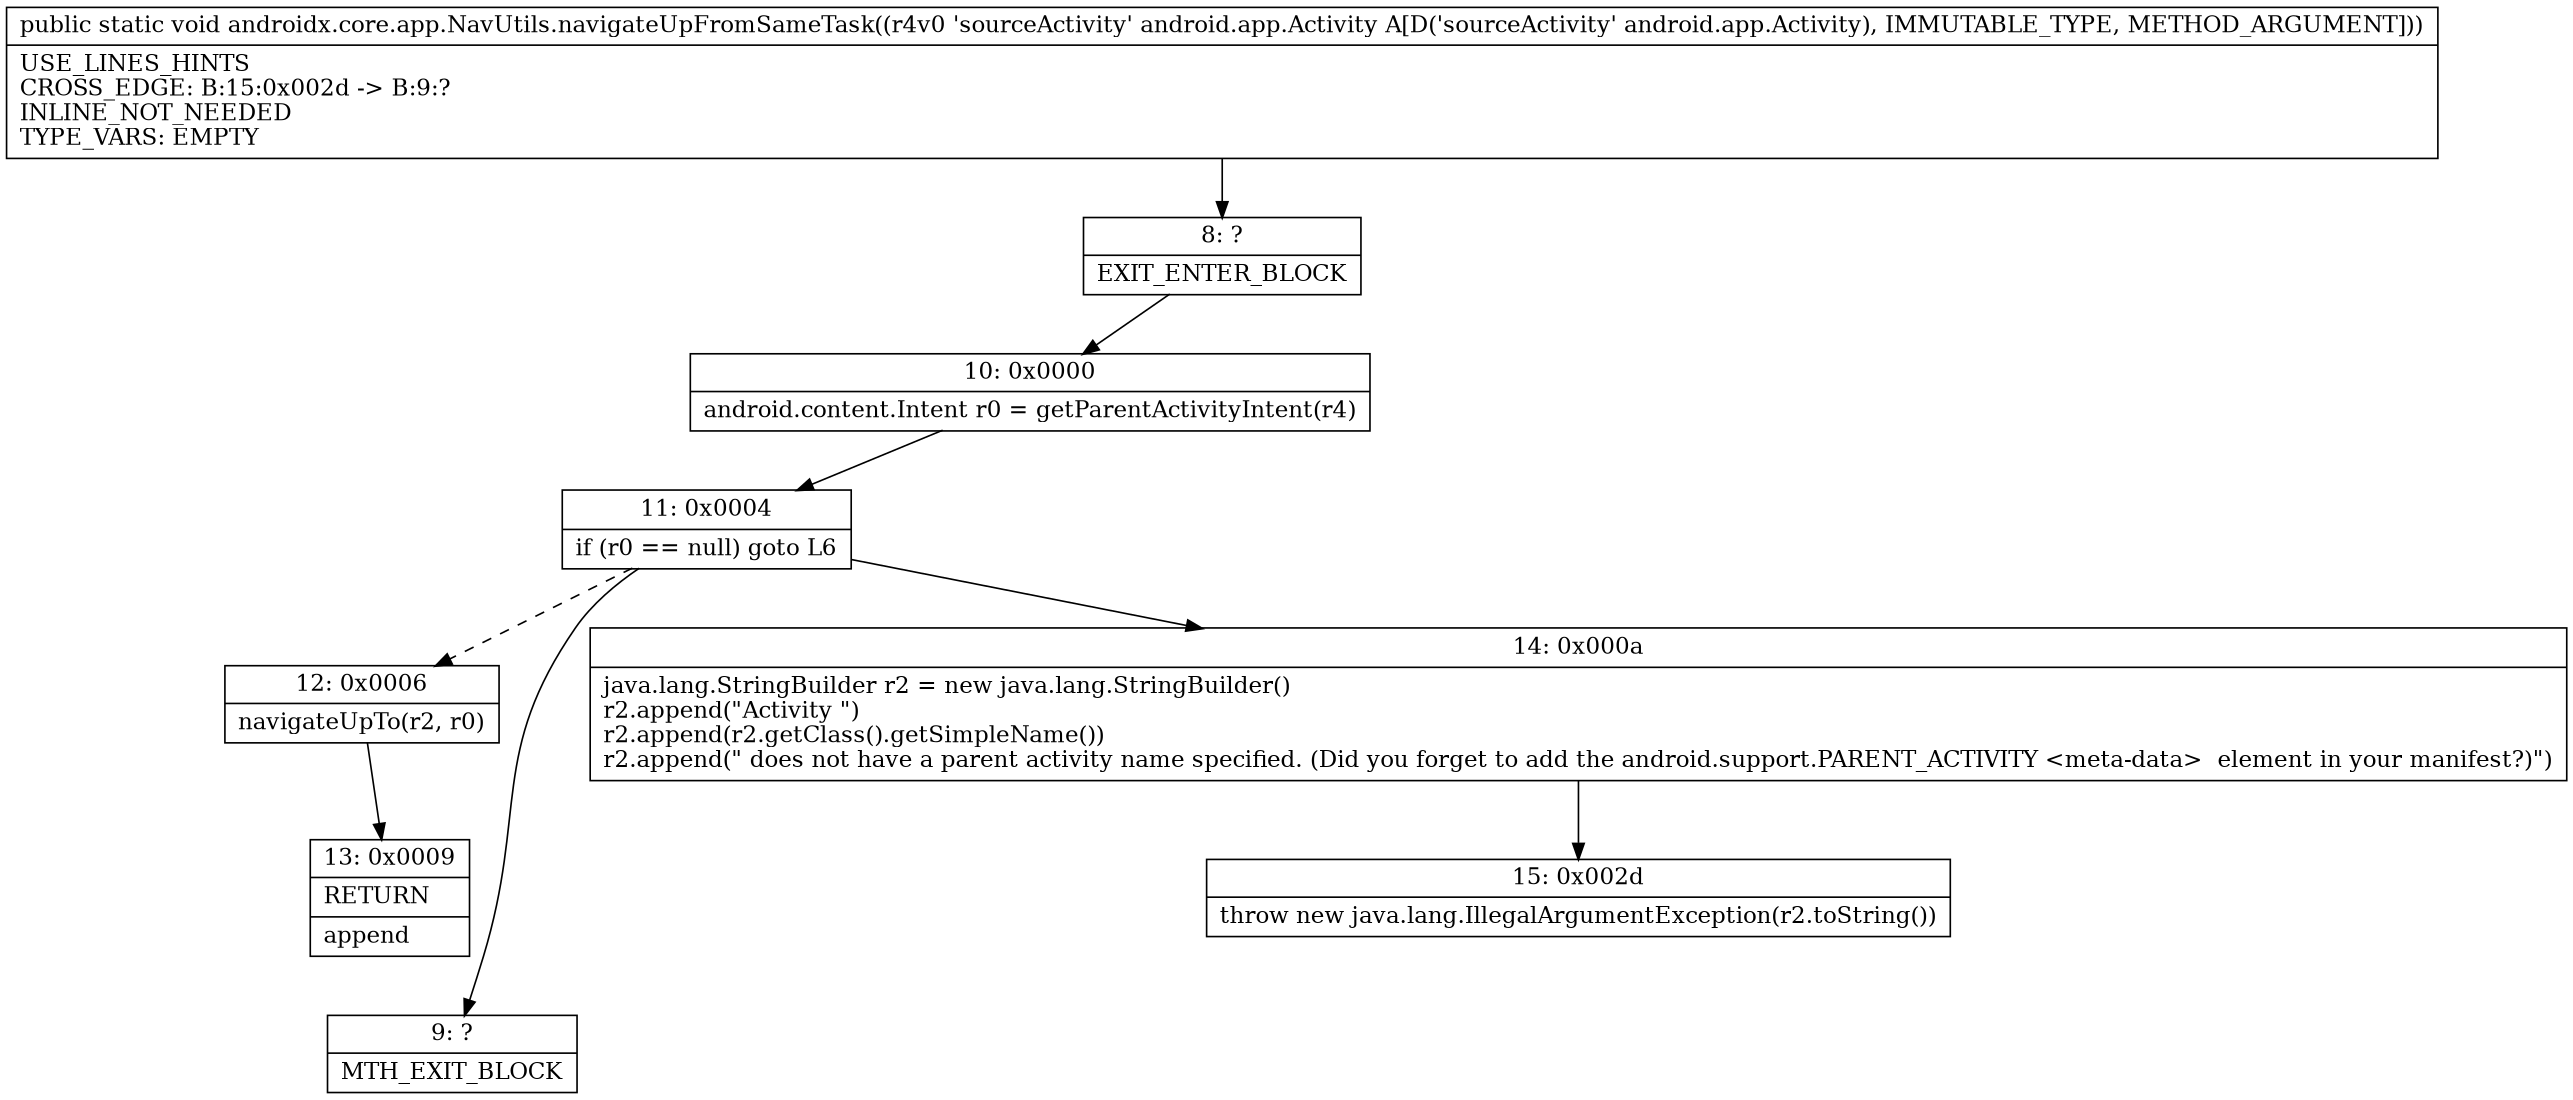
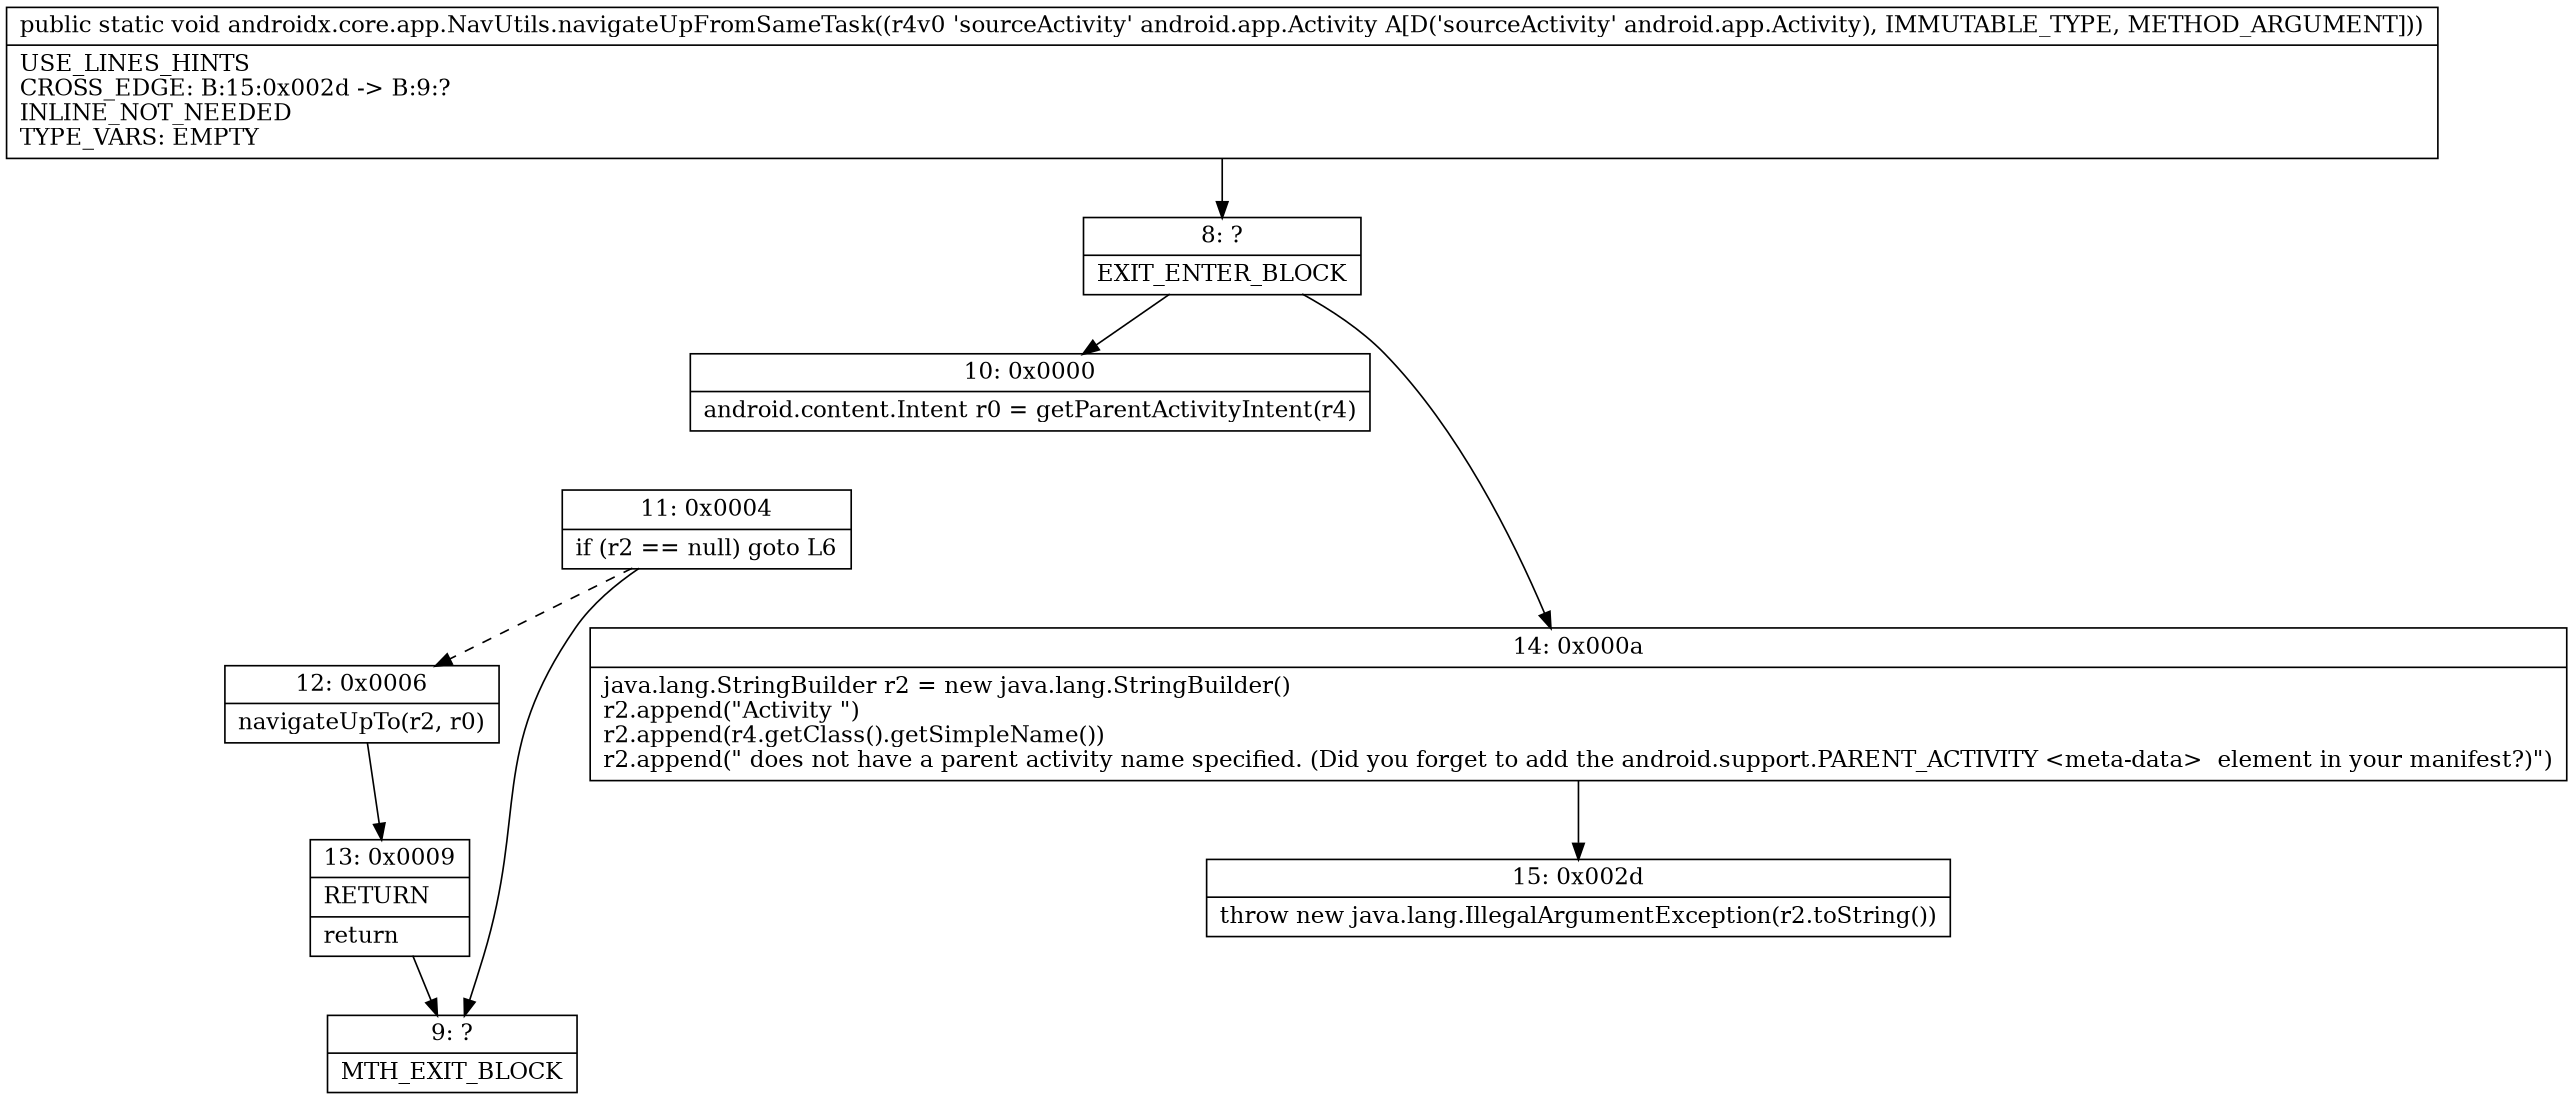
edge "10: 0x0000" -> "11: 0x0004": removed
node "11: 0x0004": text "if (r0 == null) goto L6" -> "if (r2 == null) goto L6"
edge "11: 0x0004" -> "14: 0x000a": now "8: ?" -> "14: 0x000a"
node "14: 0x000a": text "r2.append(r2.getClass().getSimpleName())" -> "r2.append(r4.getClass().getSimpleName())"
node "13: 0x0009": text "append" -> "return"
edge "13: 0x0009" -> "9: ?": added
